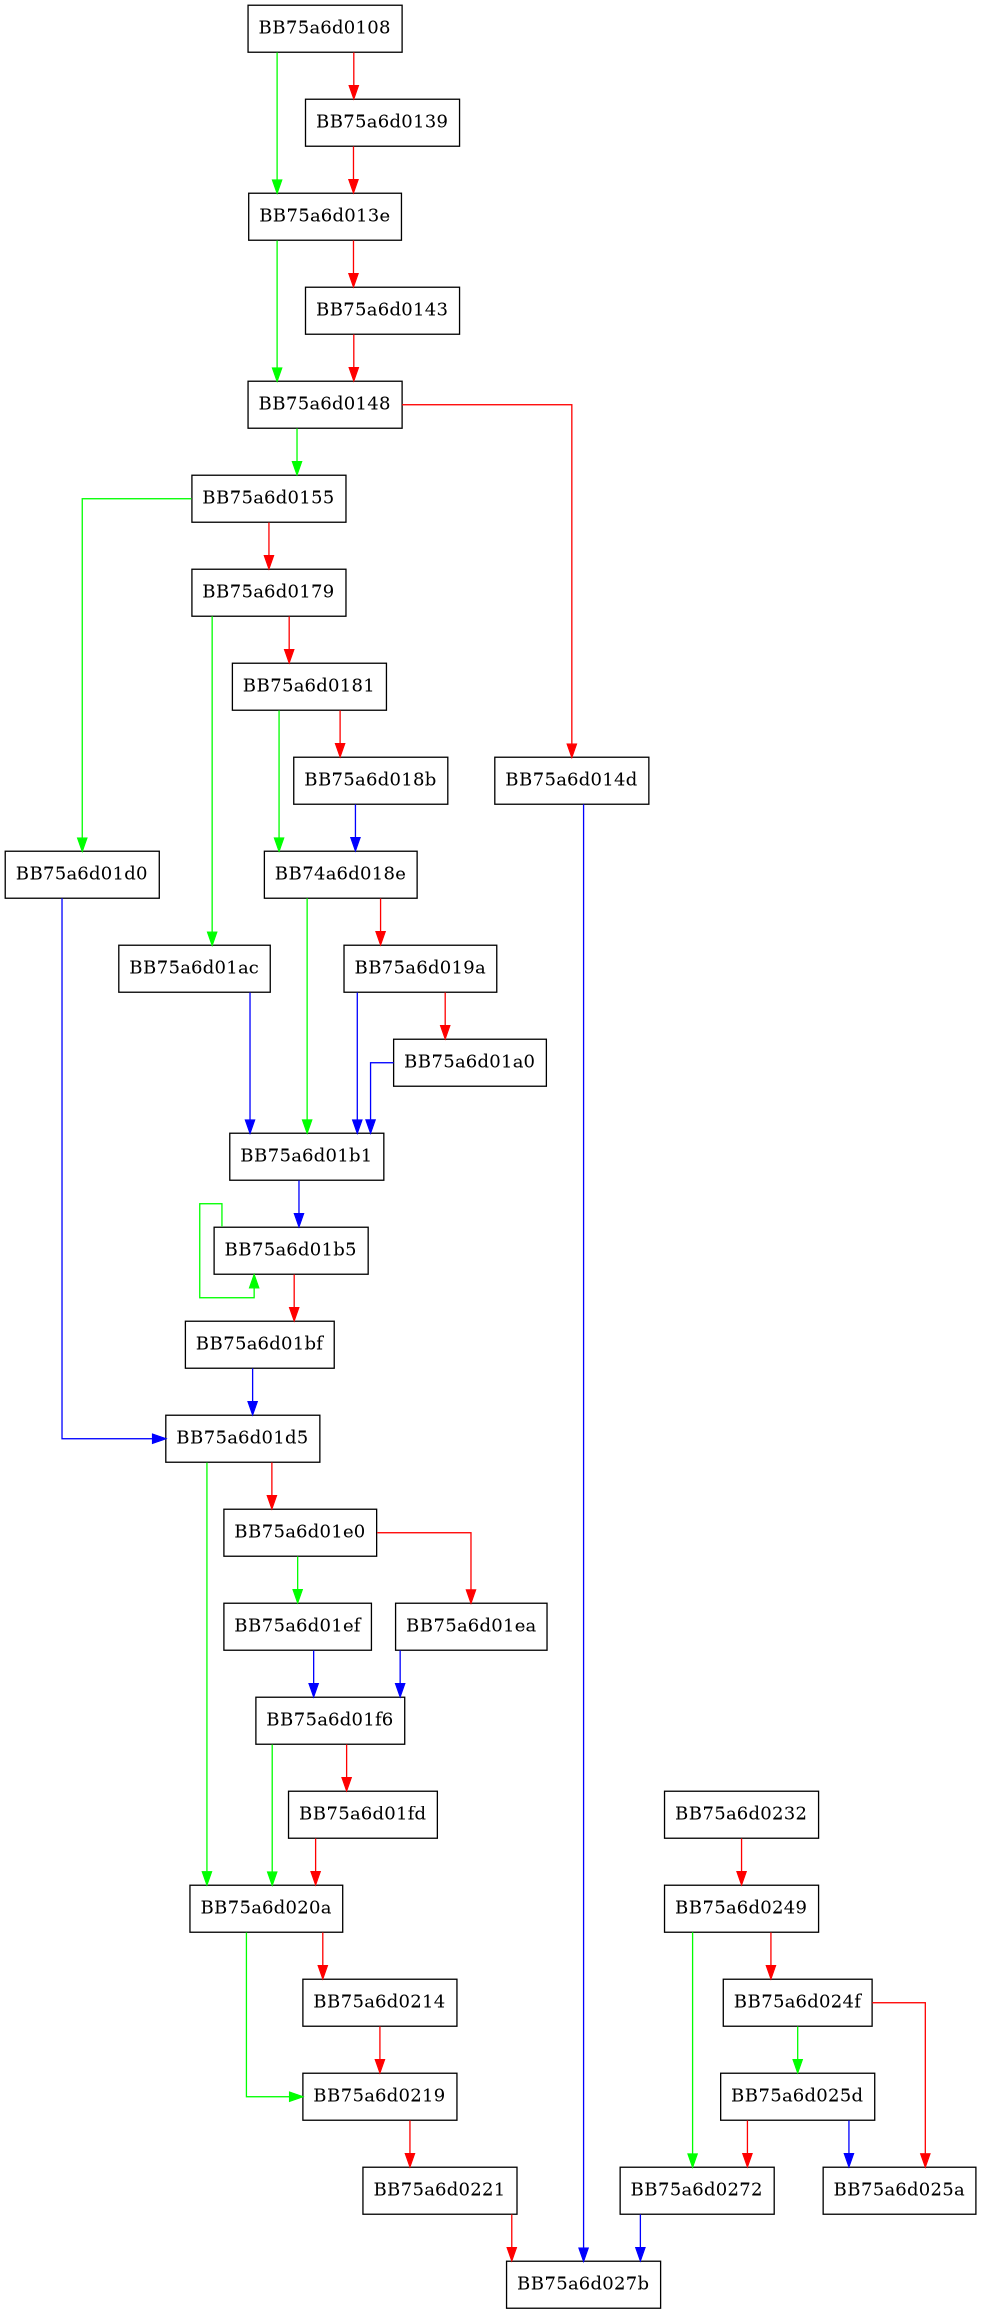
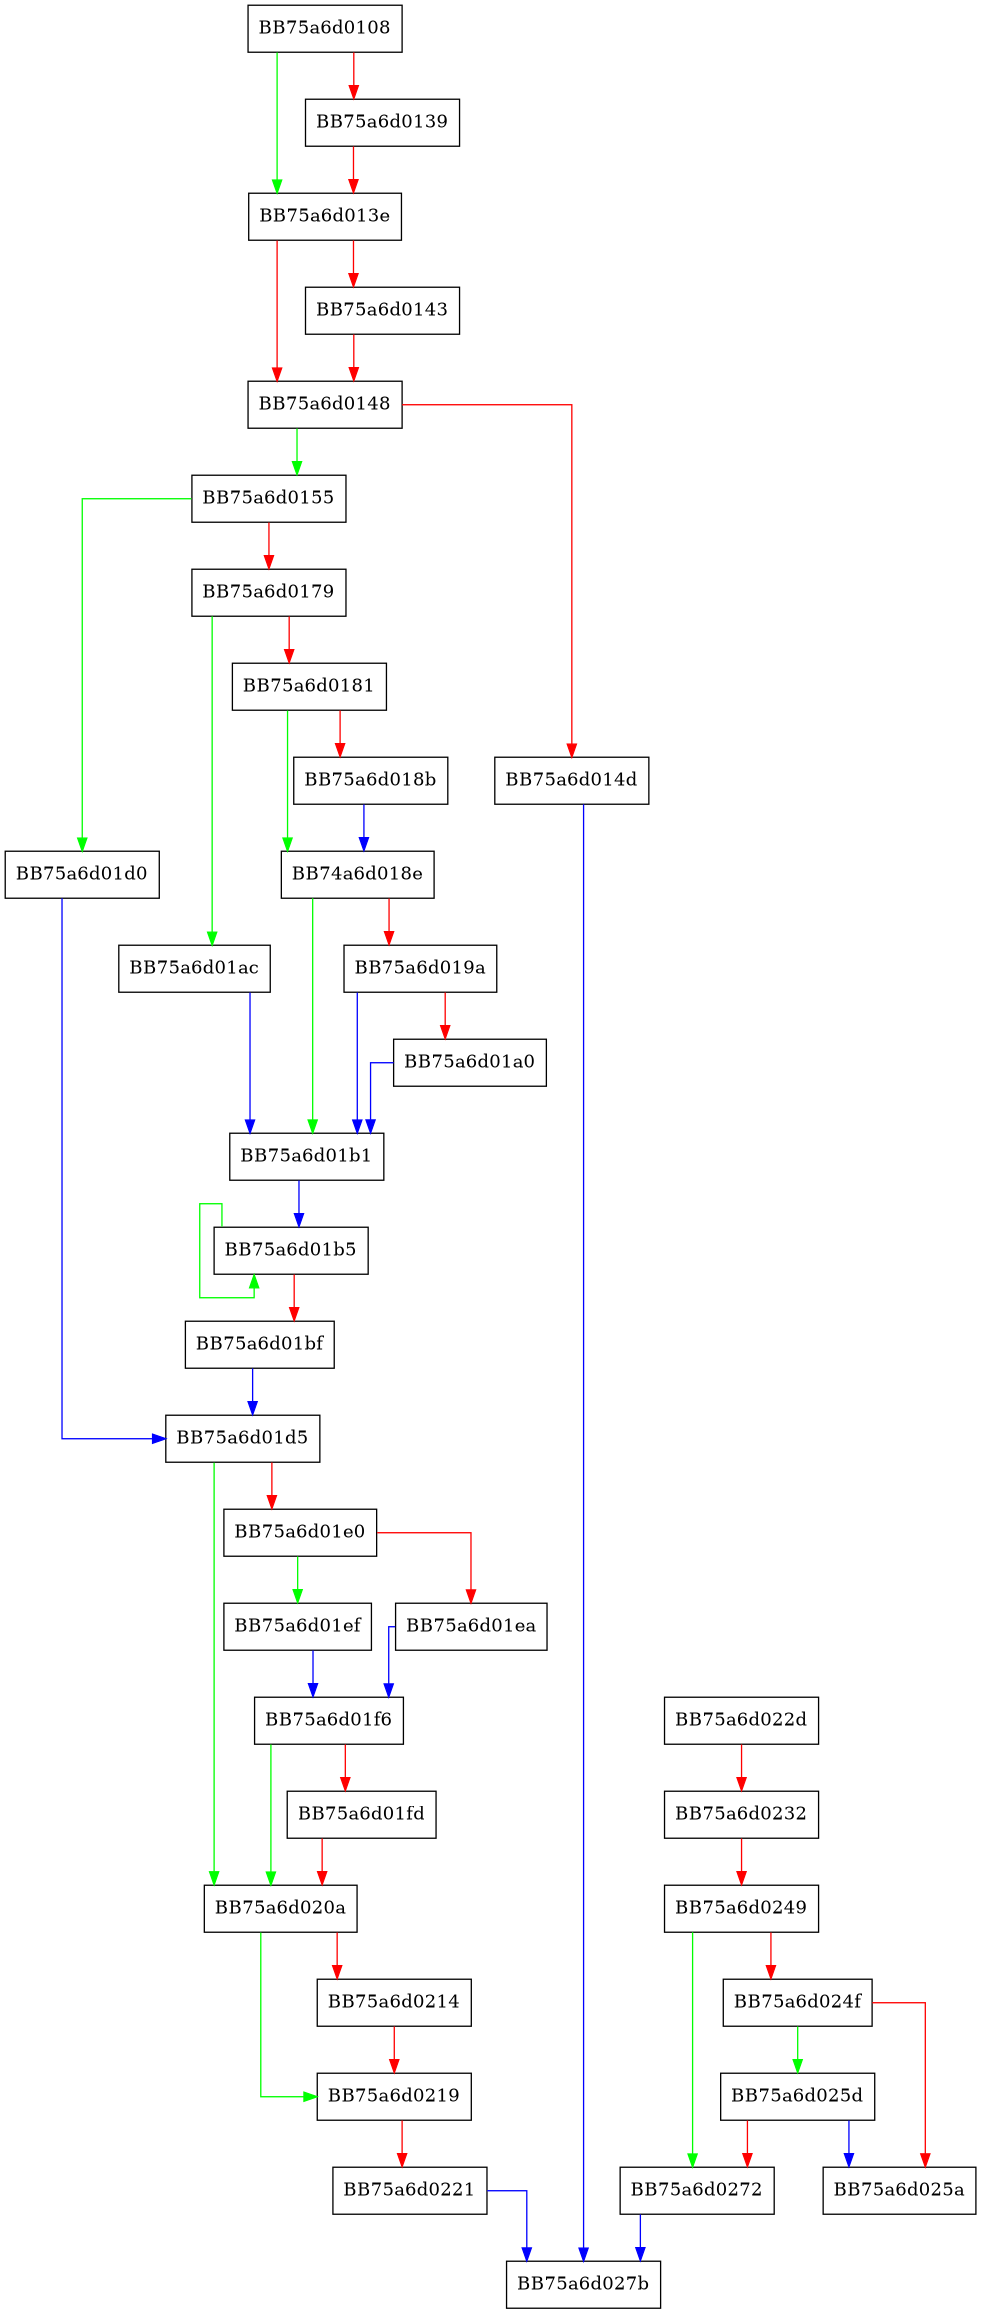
edge "BB75a6d013e" -> "BB75a6d0148": color green -> red
node "BB75a6d022d": added
edge "BB75a6d0221" -> "BB75a6d027b": color red -> blue
